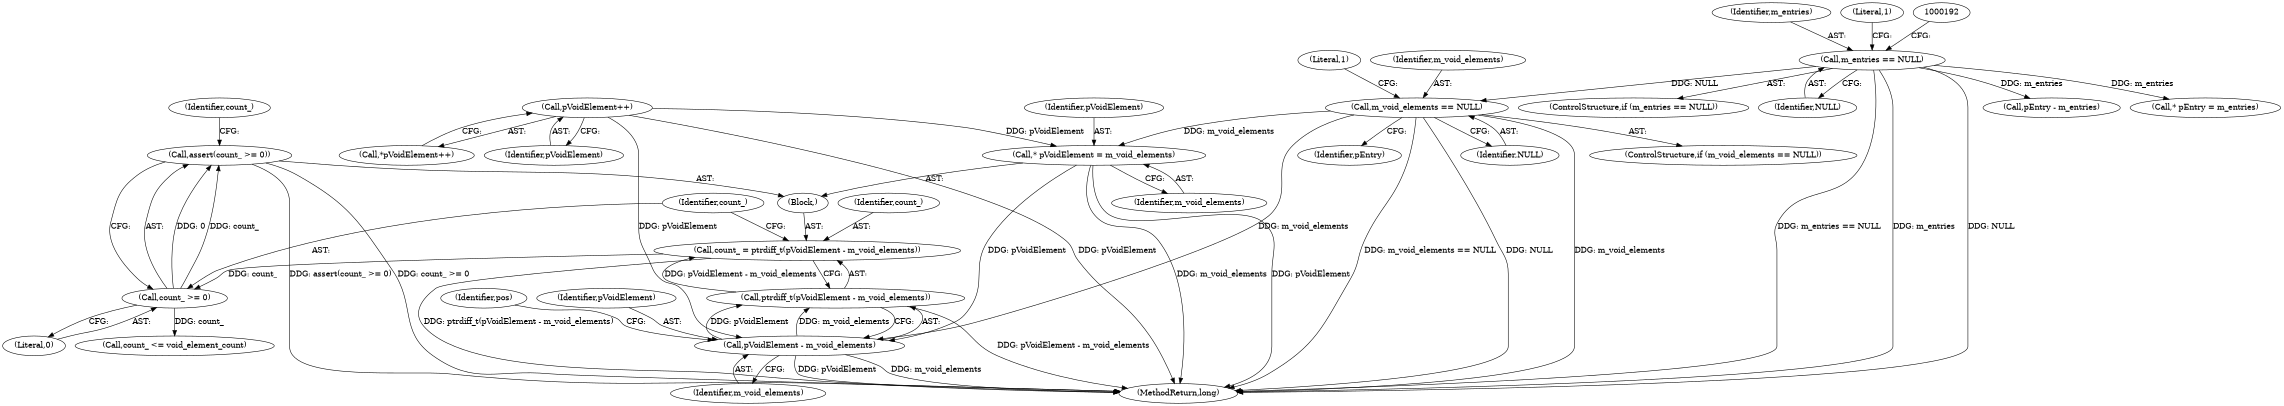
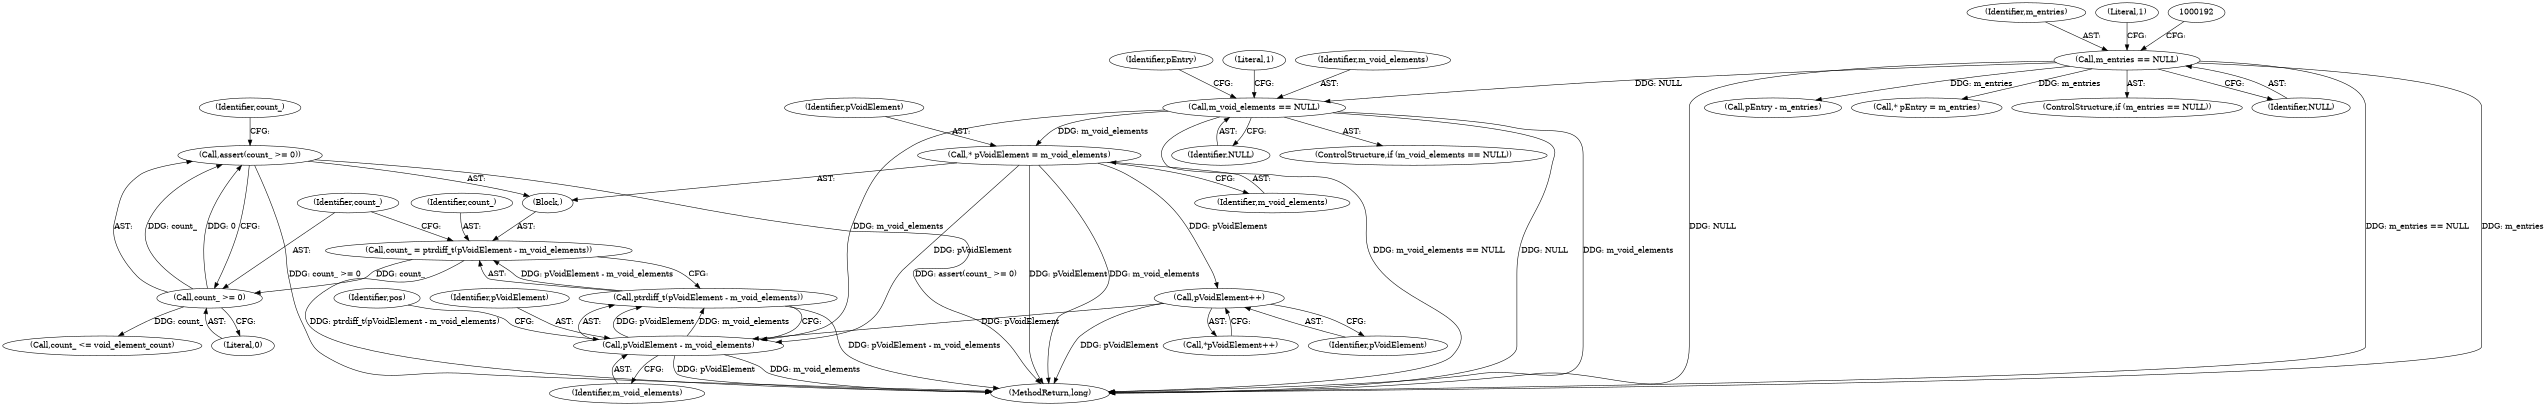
edge "(Call,pVoidElement++)" -> "(Call,* pVoidElement = m_void_elements)": reversed
edge "(Call,m_void_elements == NULL)" -> "(Identifier,pEntry)": reversed
